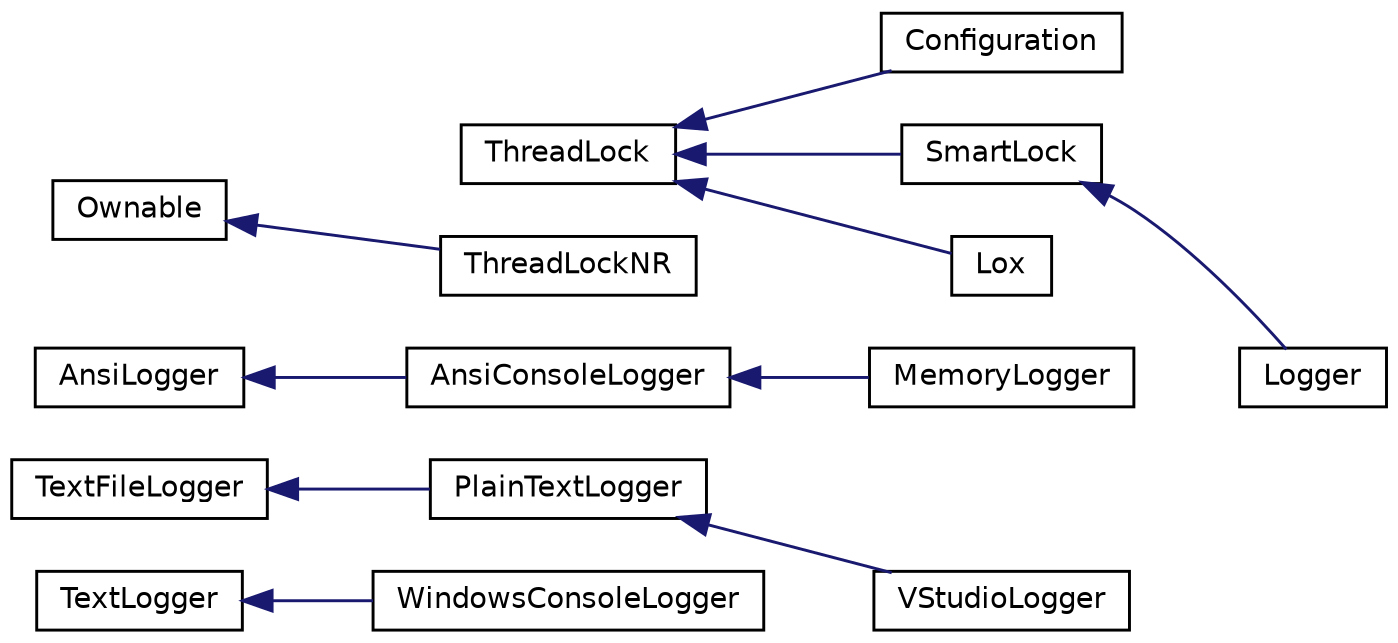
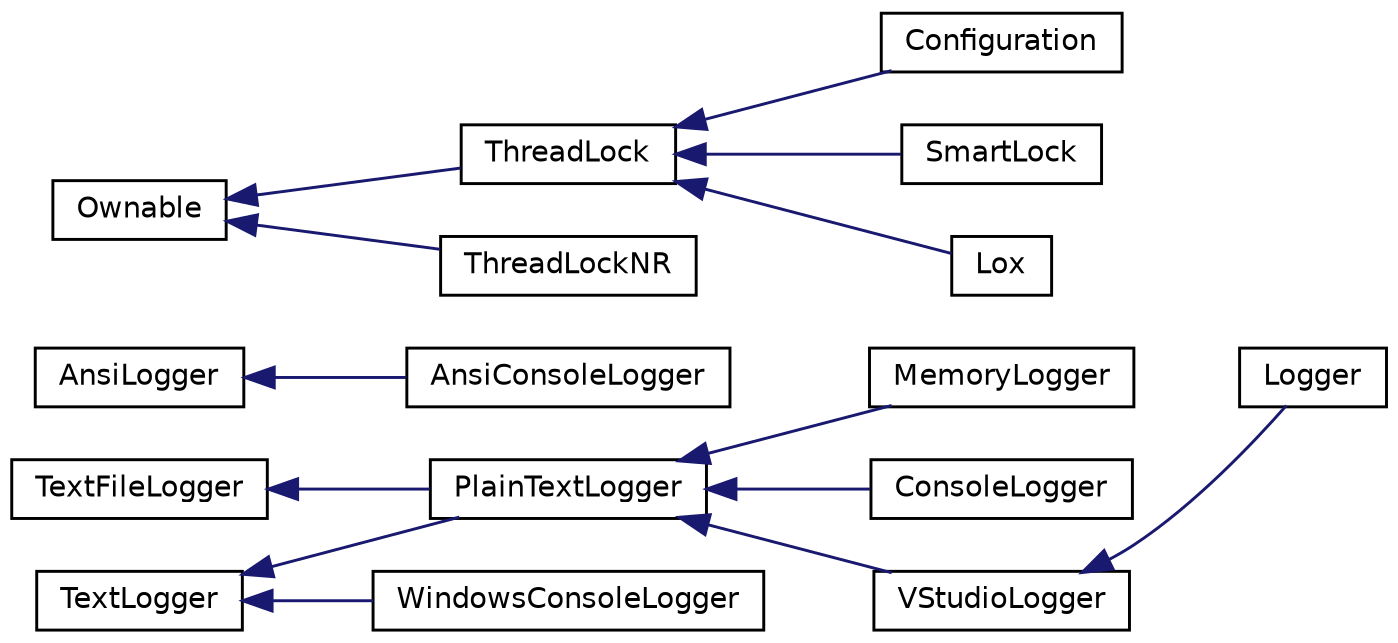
edge "ThreadLock" -> "Ownable": added
edge "Logger" -> "SmartLock": now "Logger" -> "VStudioLogger"
edge "MemoryLogger" -> "AnsiConsoleLogger": now "MemoryLogger" -> "PlainTextLogger"
node "ConsoleLogger": added
edge "PlainTextLogger" -> "TextLogger": added
